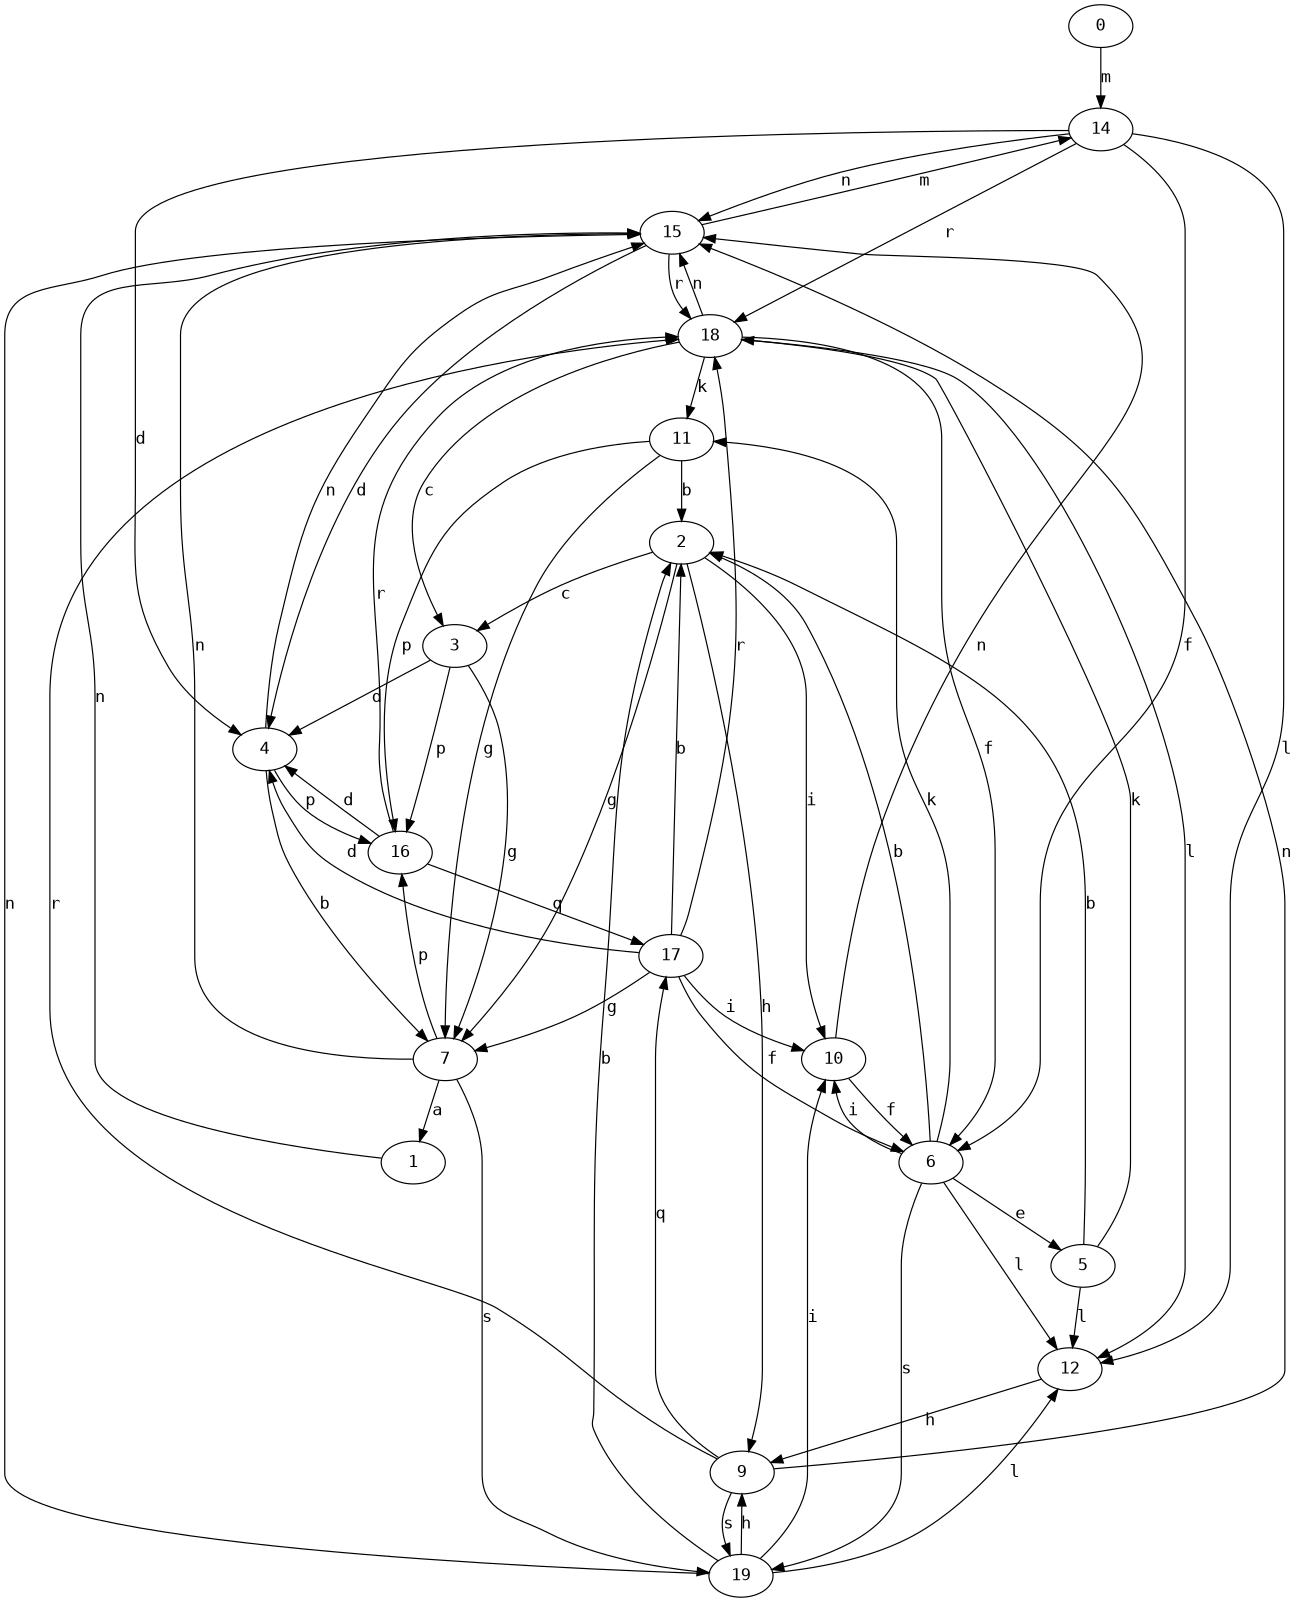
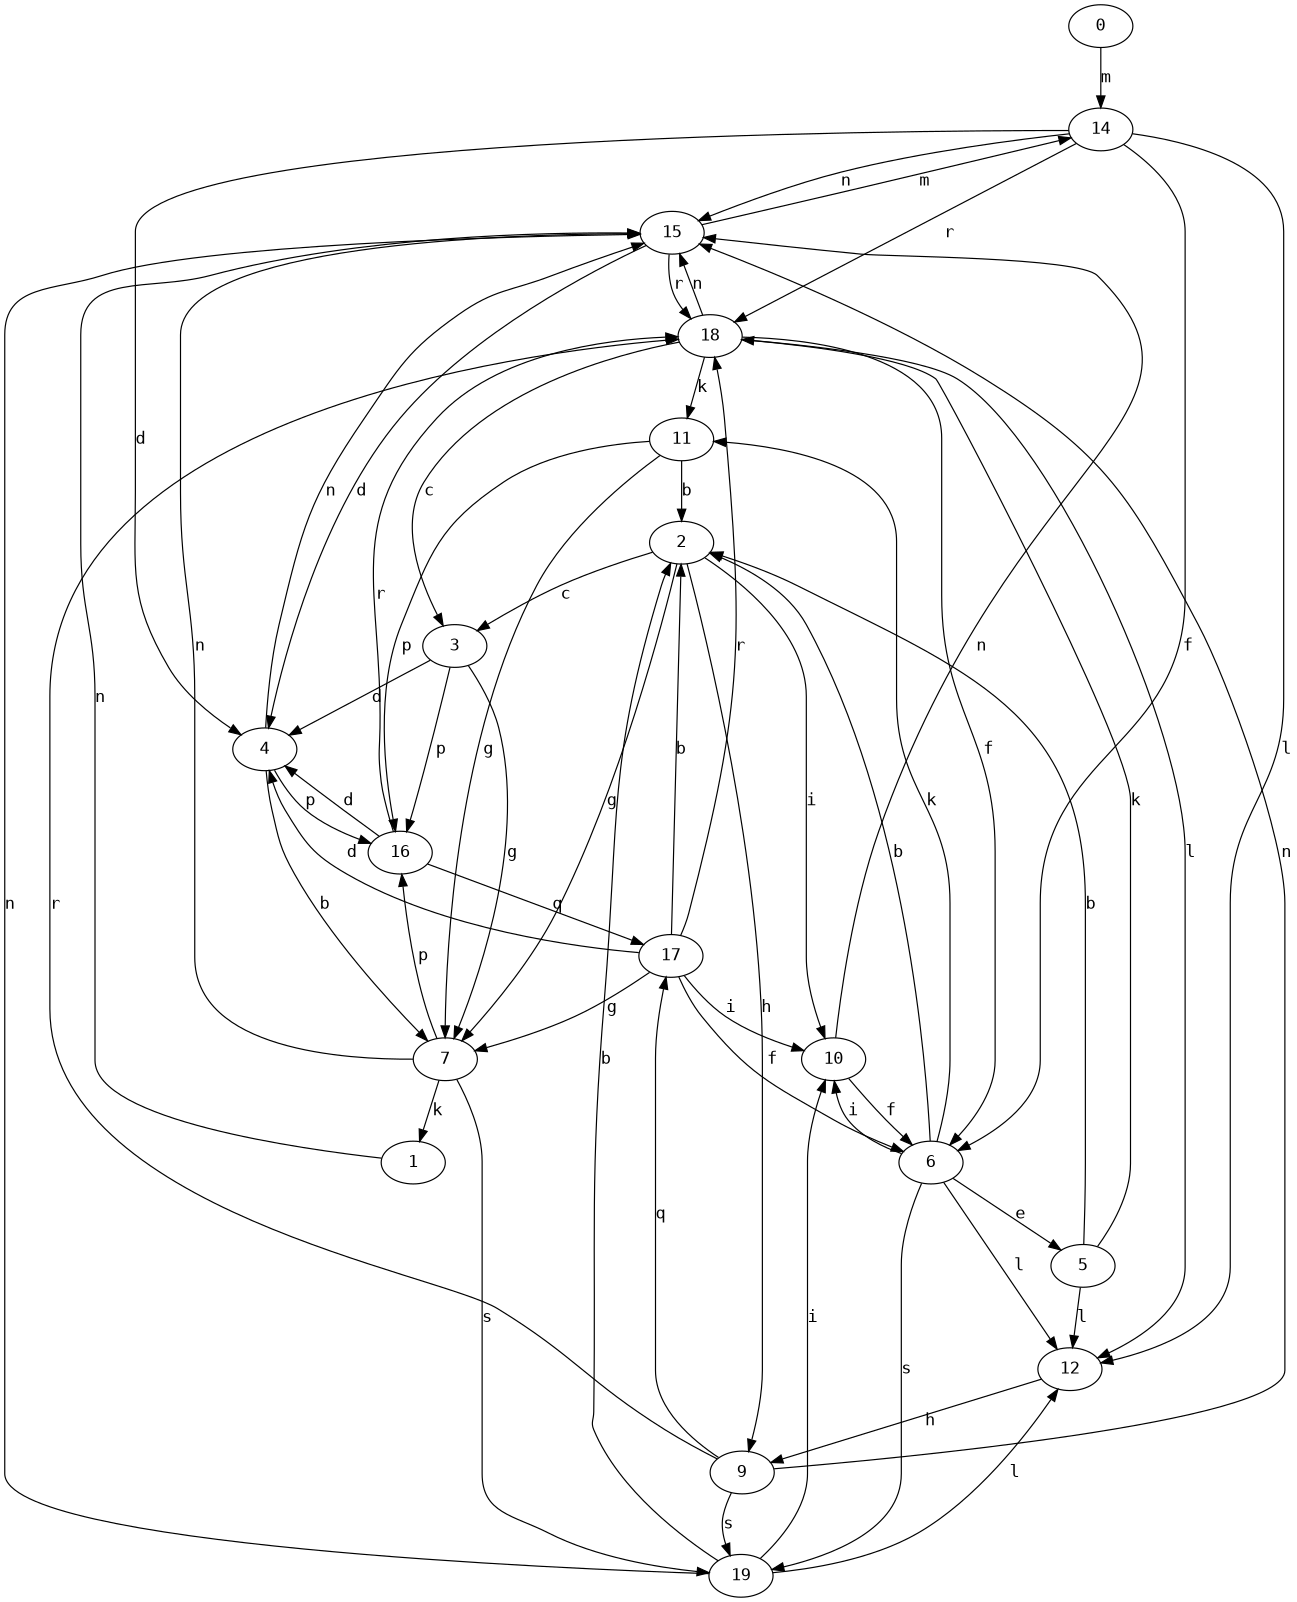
edge "7" -> "1": label "a" -> "k"
edge "19" -> "9": removed, label "h"
